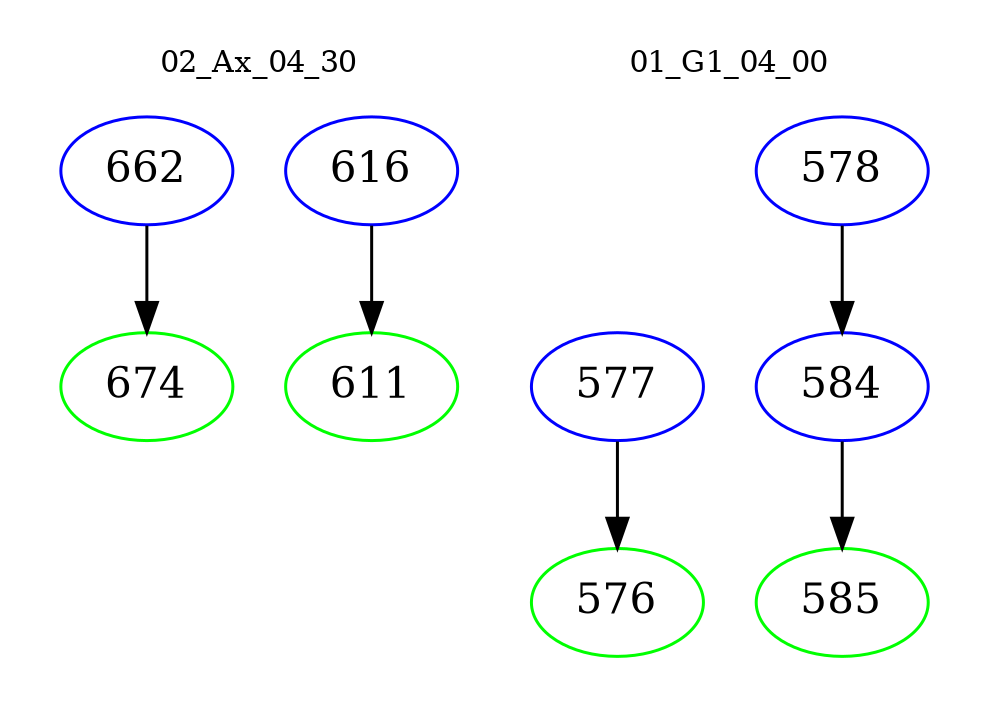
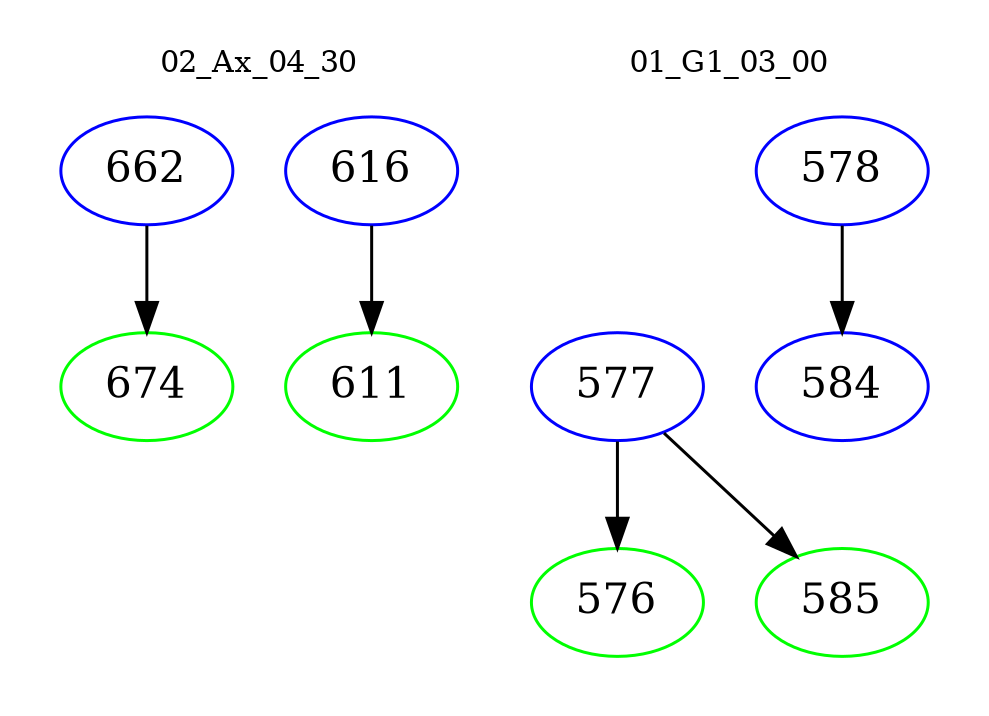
cluster "01_G1_04_00": label "01_G1_04_00" -> "01_G1_03_00"
edge "584" -> "585": now "577" -> "585"
